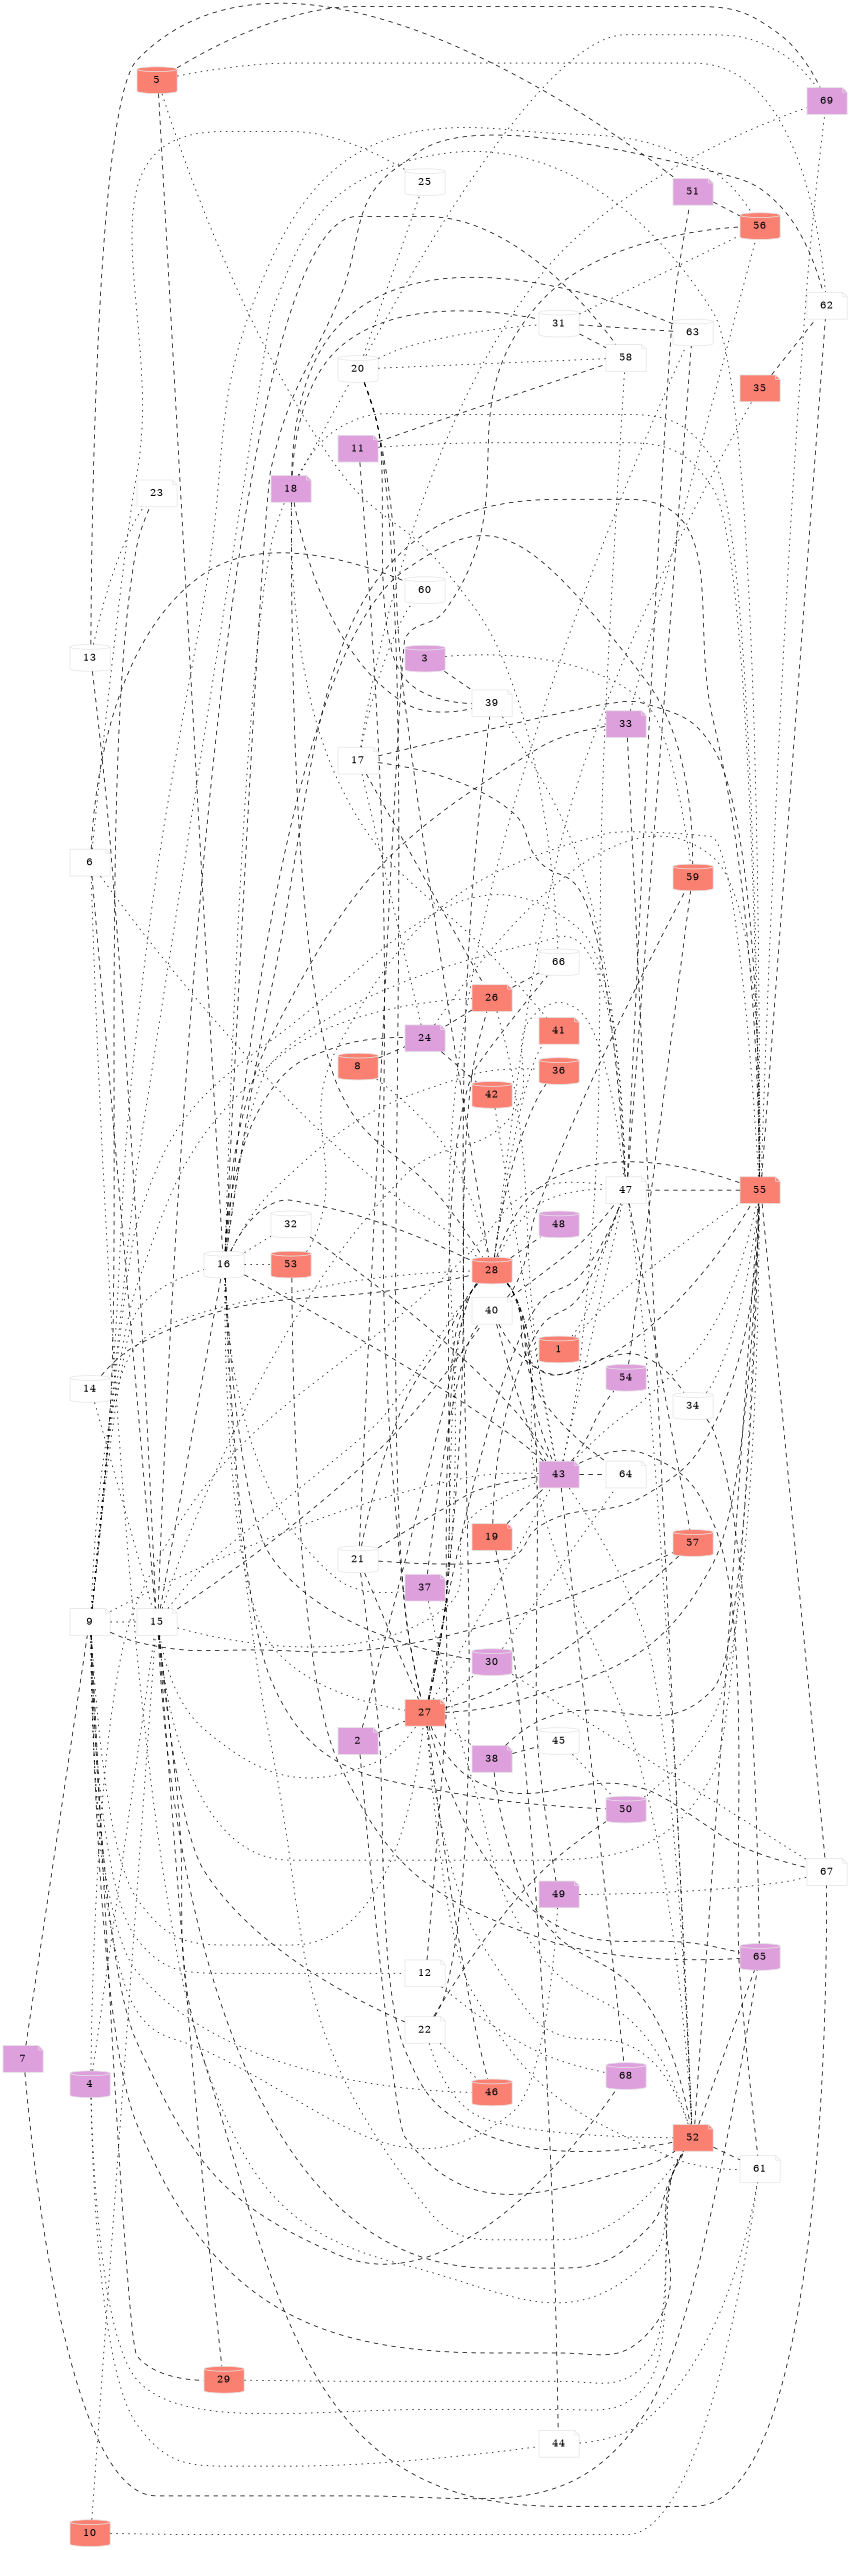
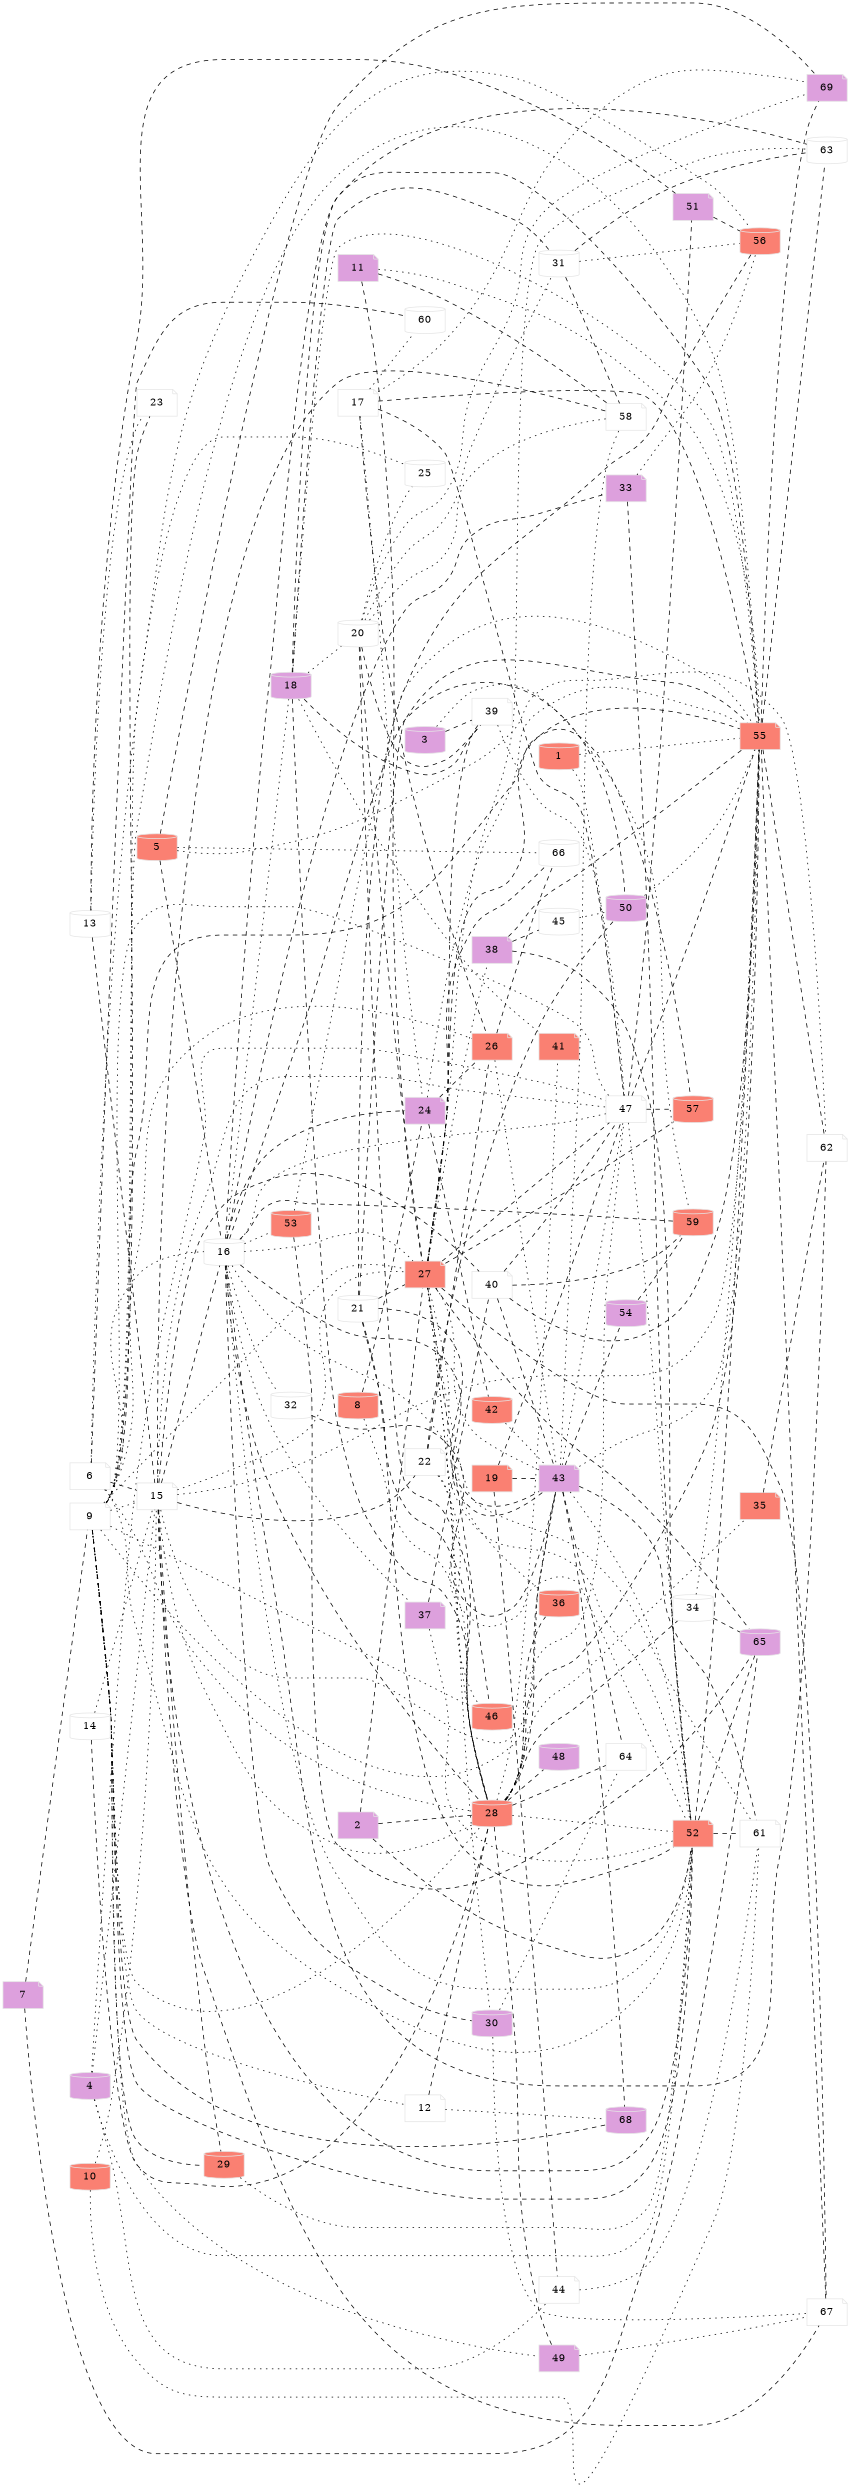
node "18": shape note -> cylinder
edge "69" -- "55": style dotted -> dashed
edge "63" -- "47": now "63" -- "55"
